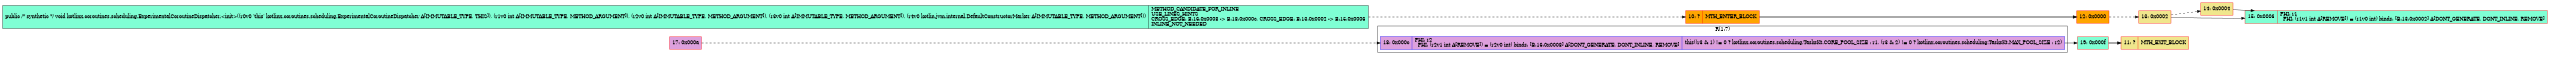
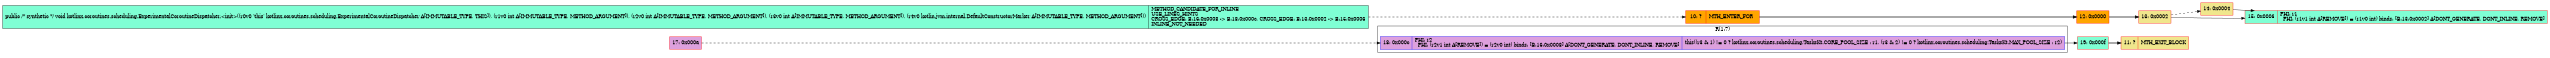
node "10: ?": text "MTH_ENTER_BLOCK" -> "MTH_ENTER_FOR"
edge "12: 0x0000" -> "13: 0x0002": style dashed -> bold
